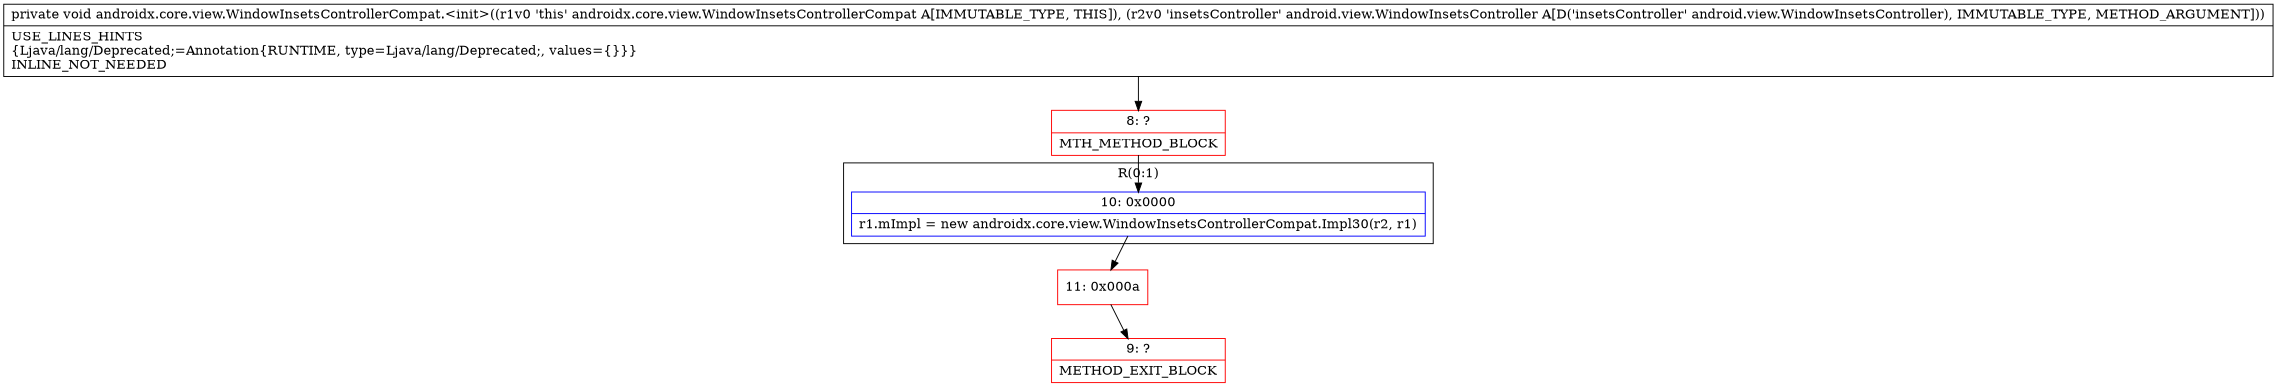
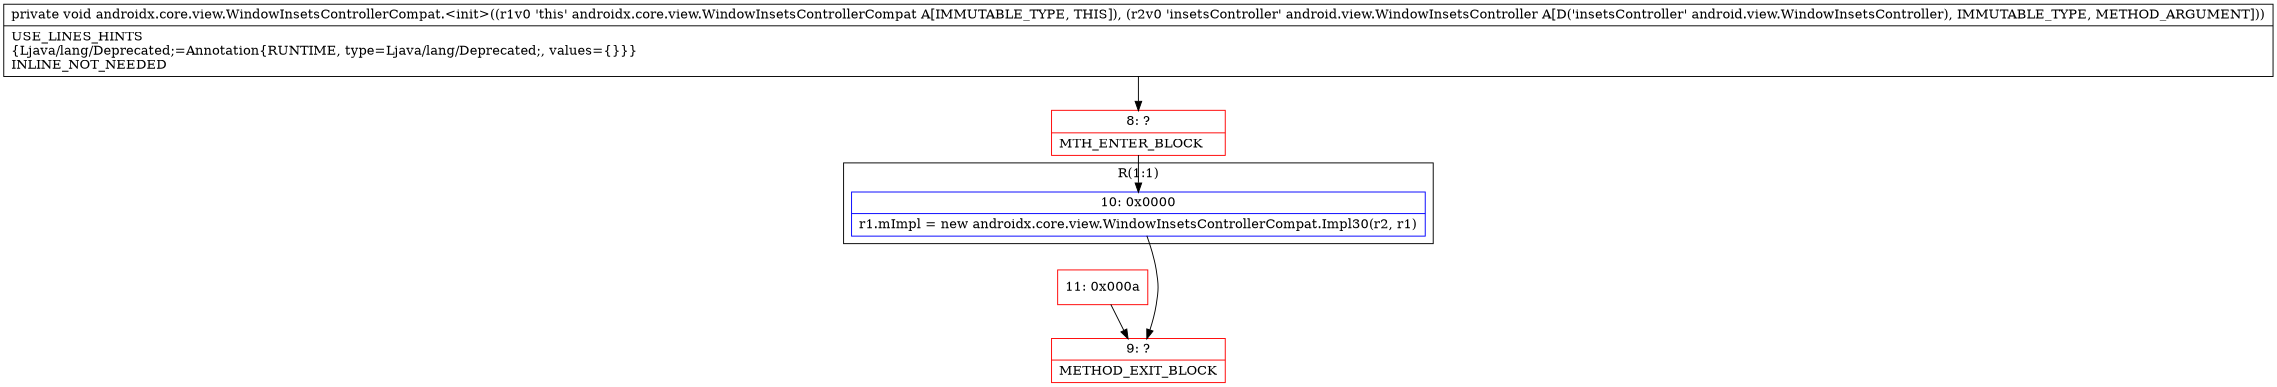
node "8: ?": text "MTH_METHOD_BLOCK" -> "MTH_ENTER_BLOCK"
cluster "R(0:1)": label "R(0:1)" -> "R(1:1)"
edge "10: 0x0000" -> "11: 0x000a": now "10: 0x0000" -> "9: ?"
